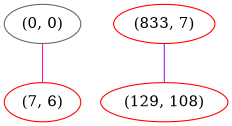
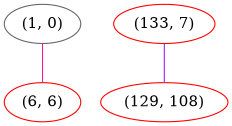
node "(0, 0)": label "(0, 0)" -> "(1, 0)"
node "(833, 7)": label "(833, 7)" -> "(133, 7)"
node "(7, 6)": label "(7, 6)" -> "(6, 6)"
